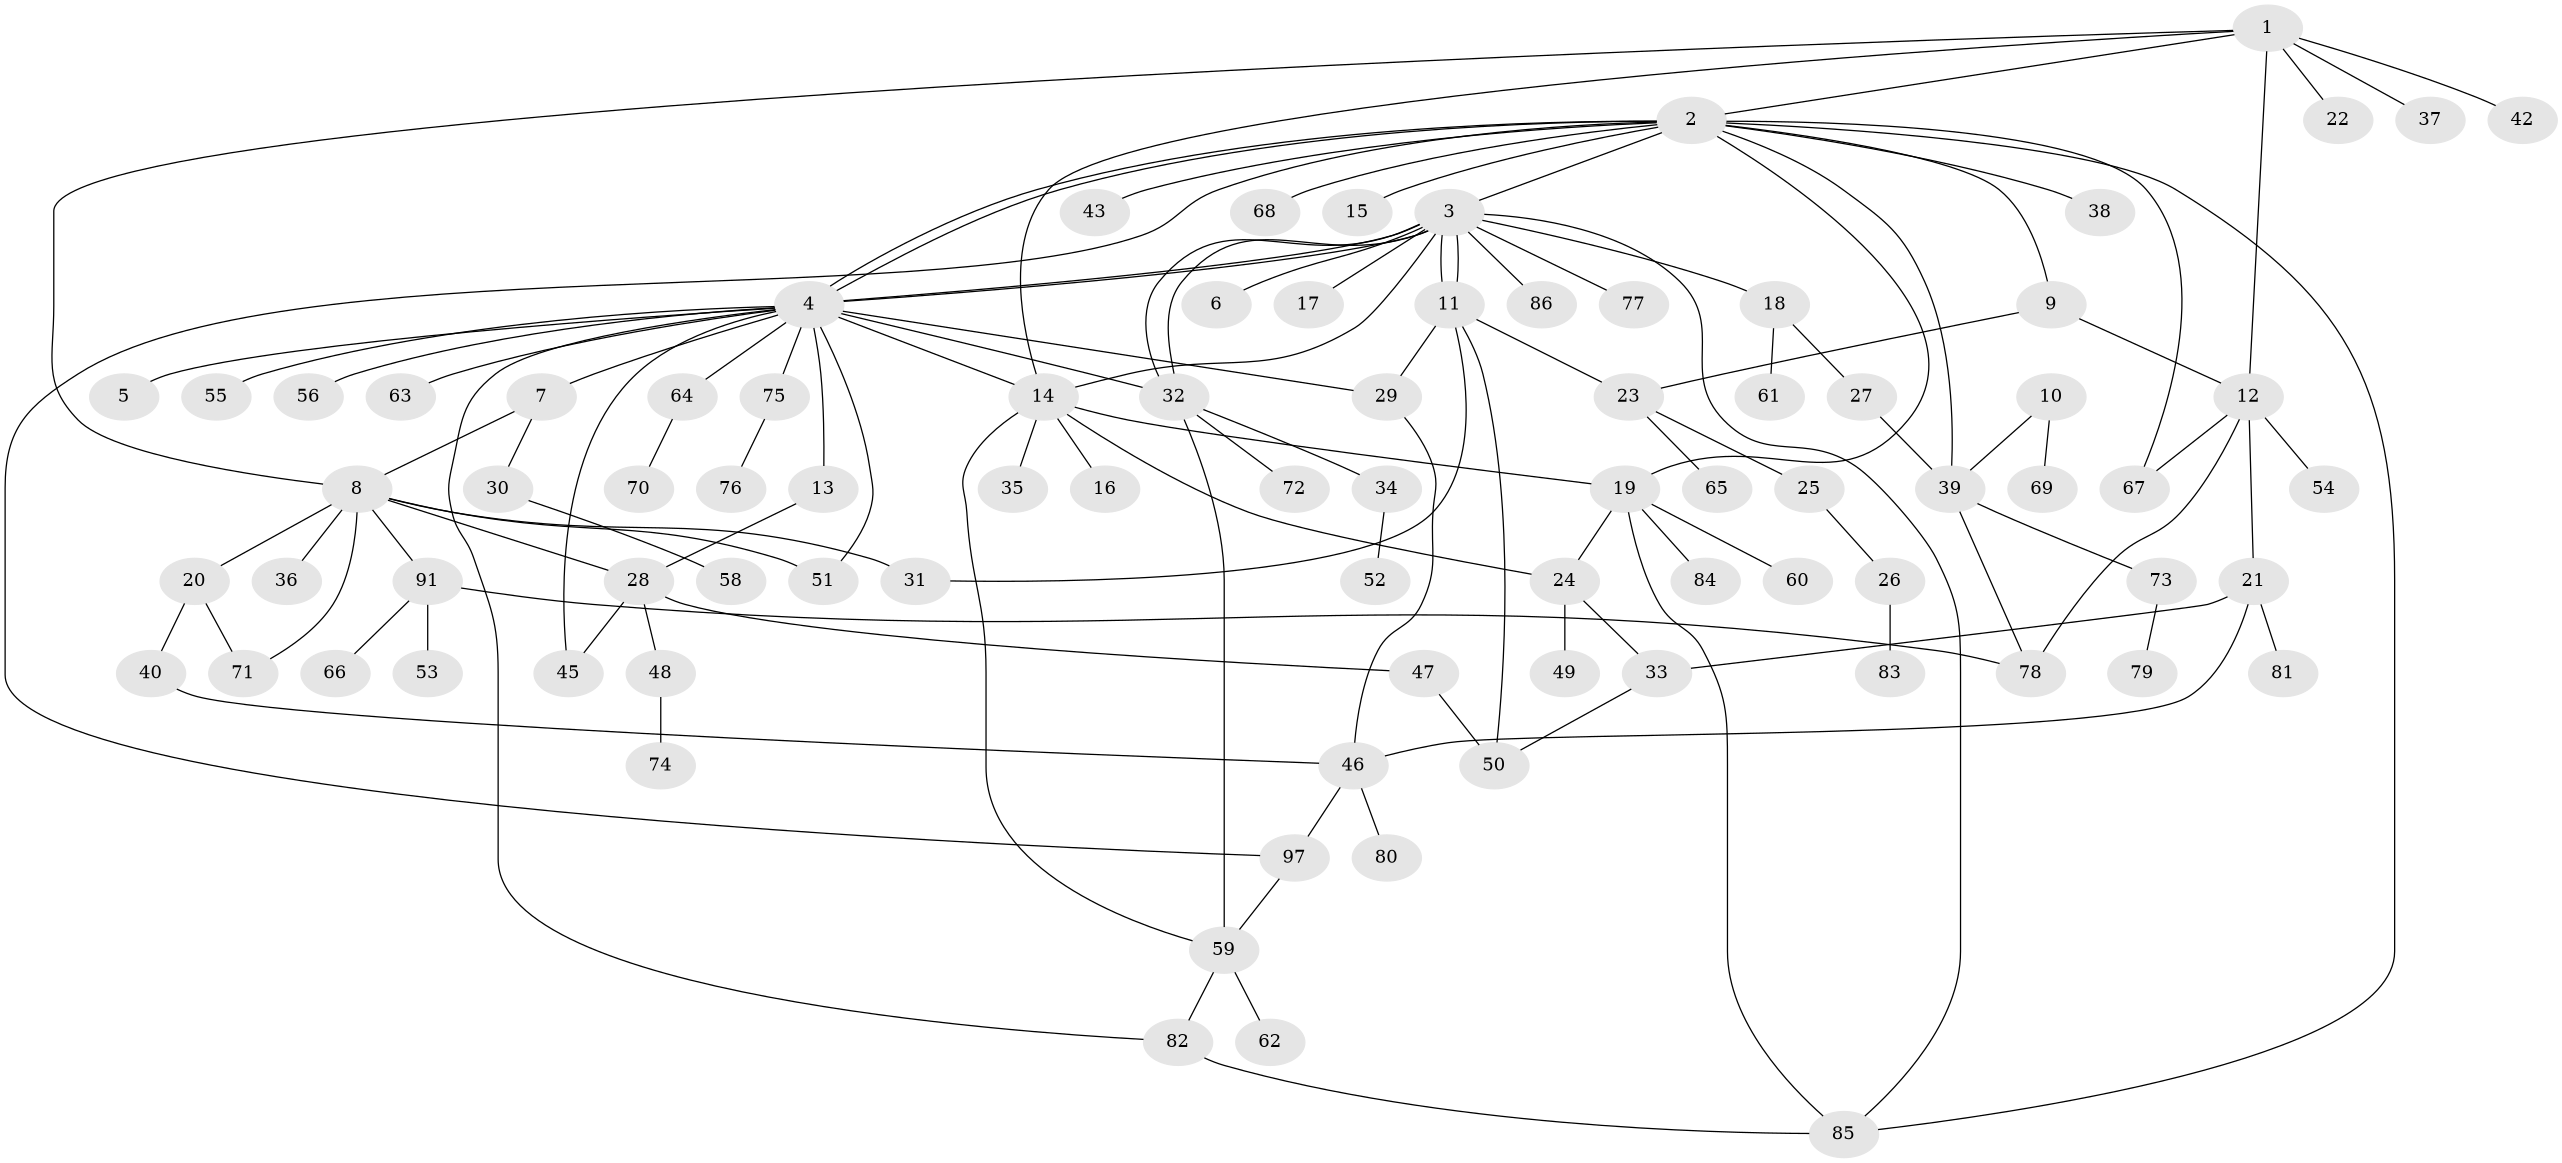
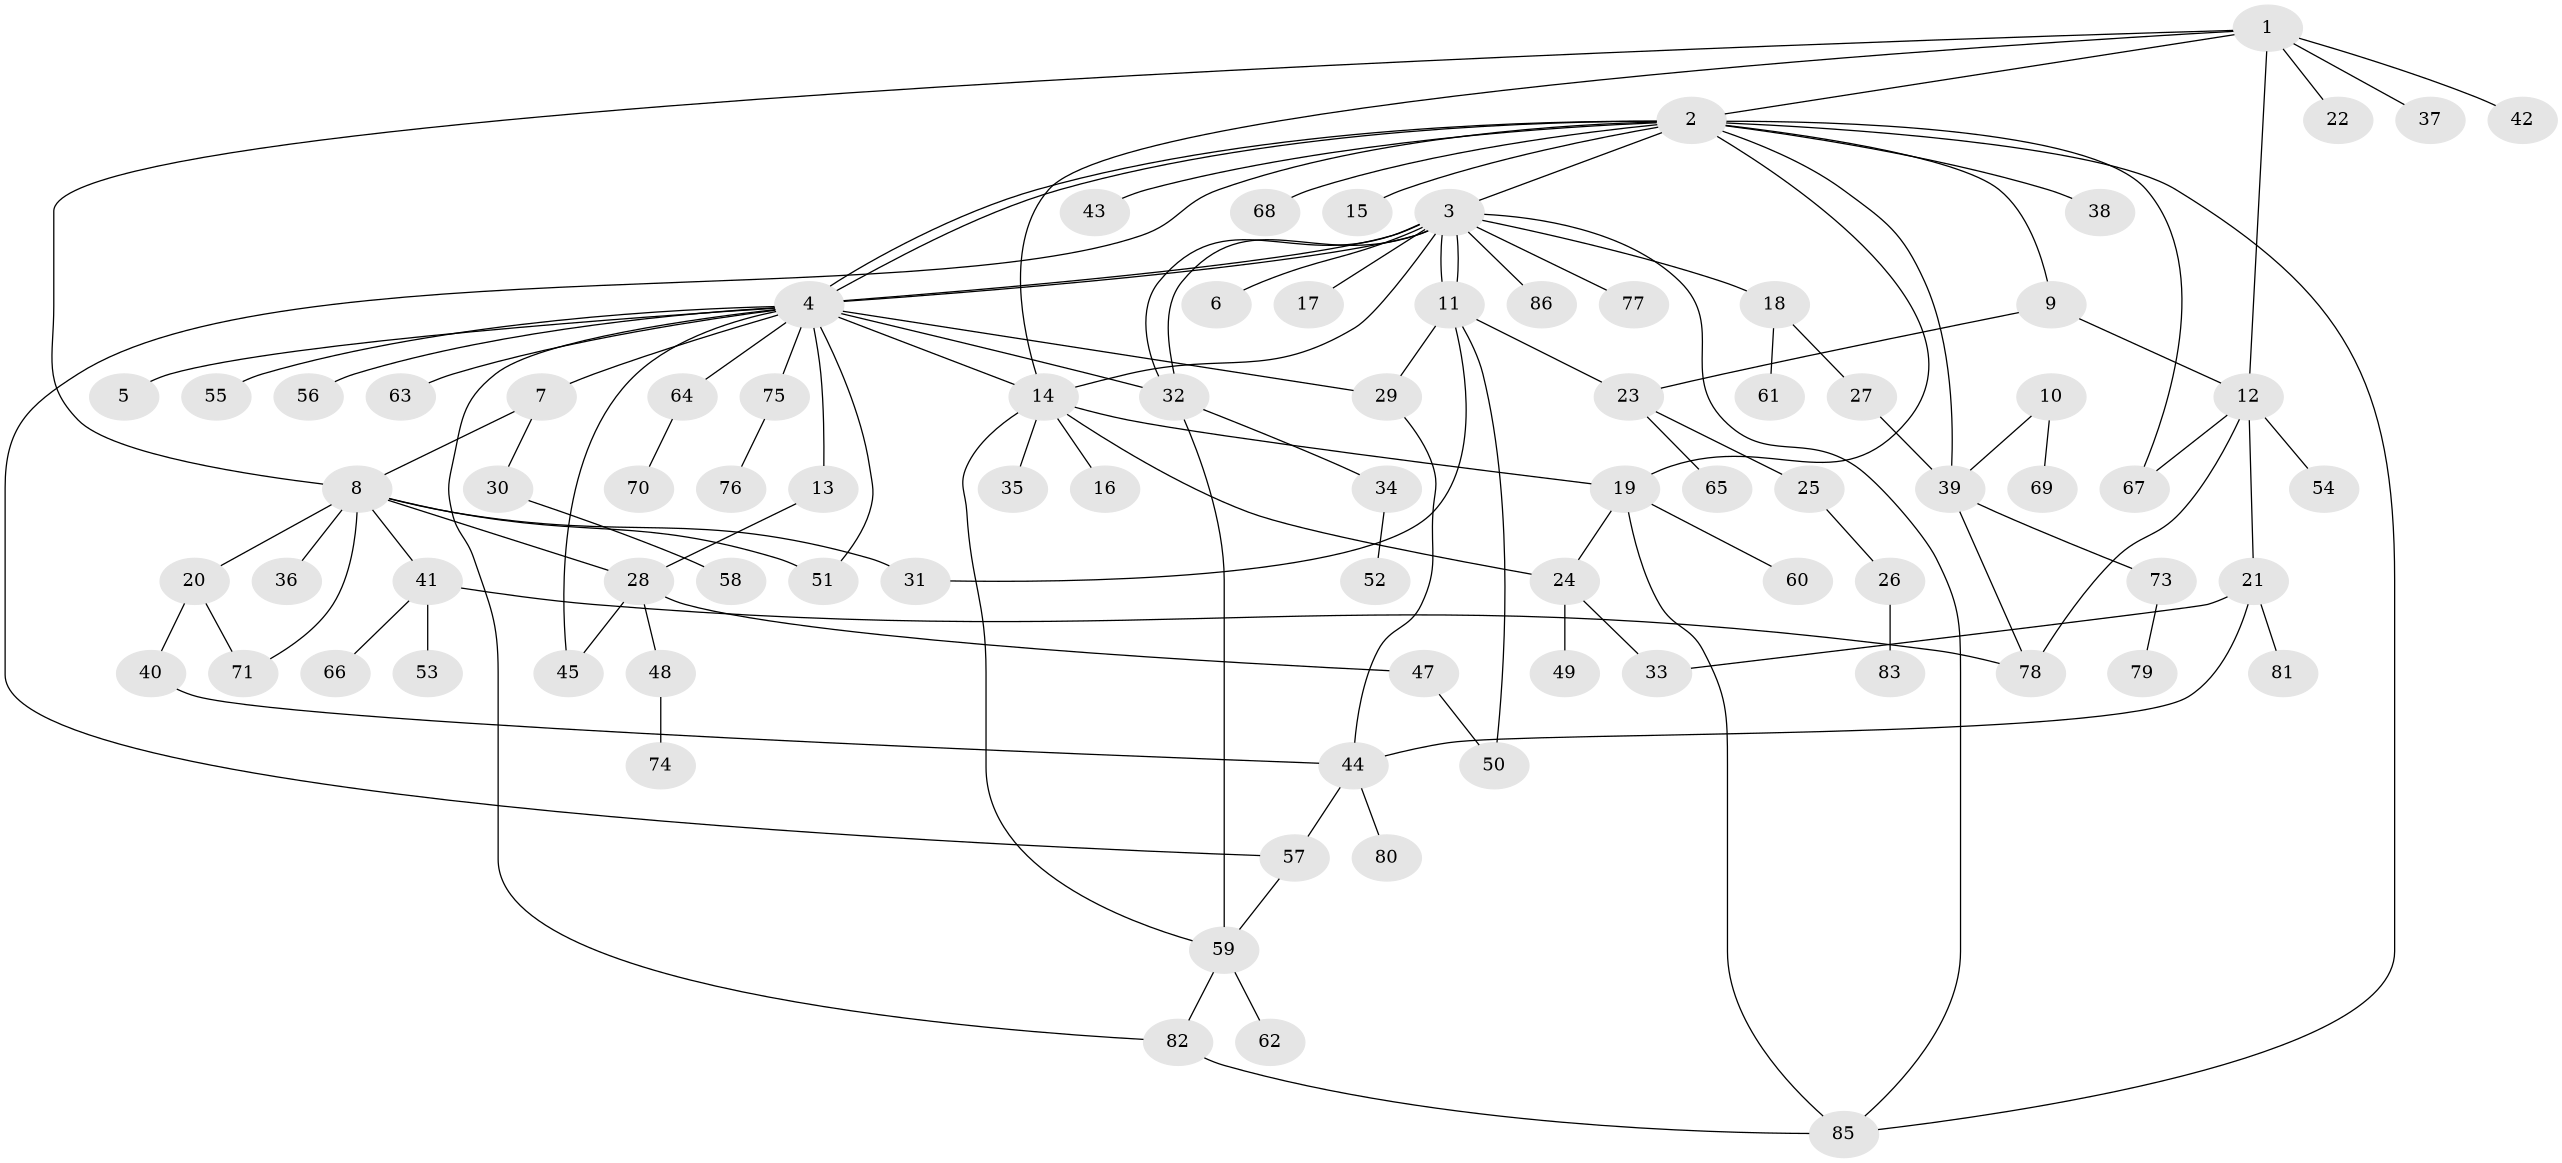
node "72": removed
node "91": label "91" -> "41"
node "84": removed
edge "33" -- "50": removed
node "46": label "46" -> "44"
node "97": label "97" -> "57"
